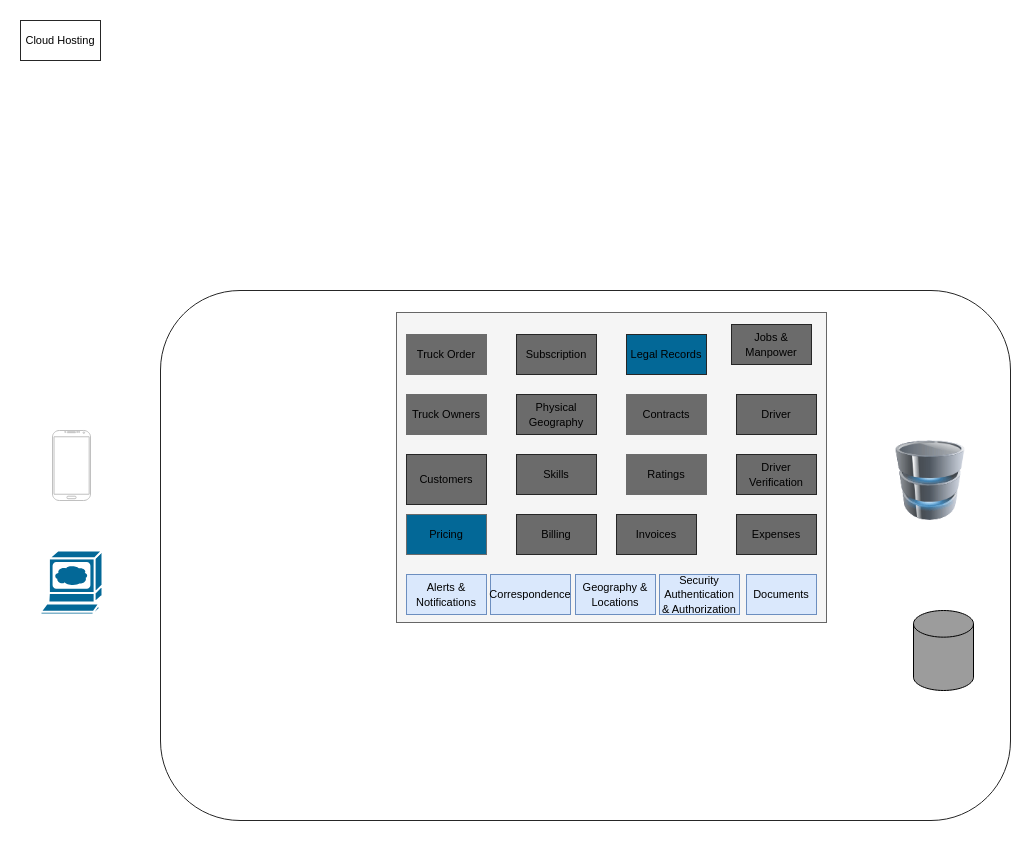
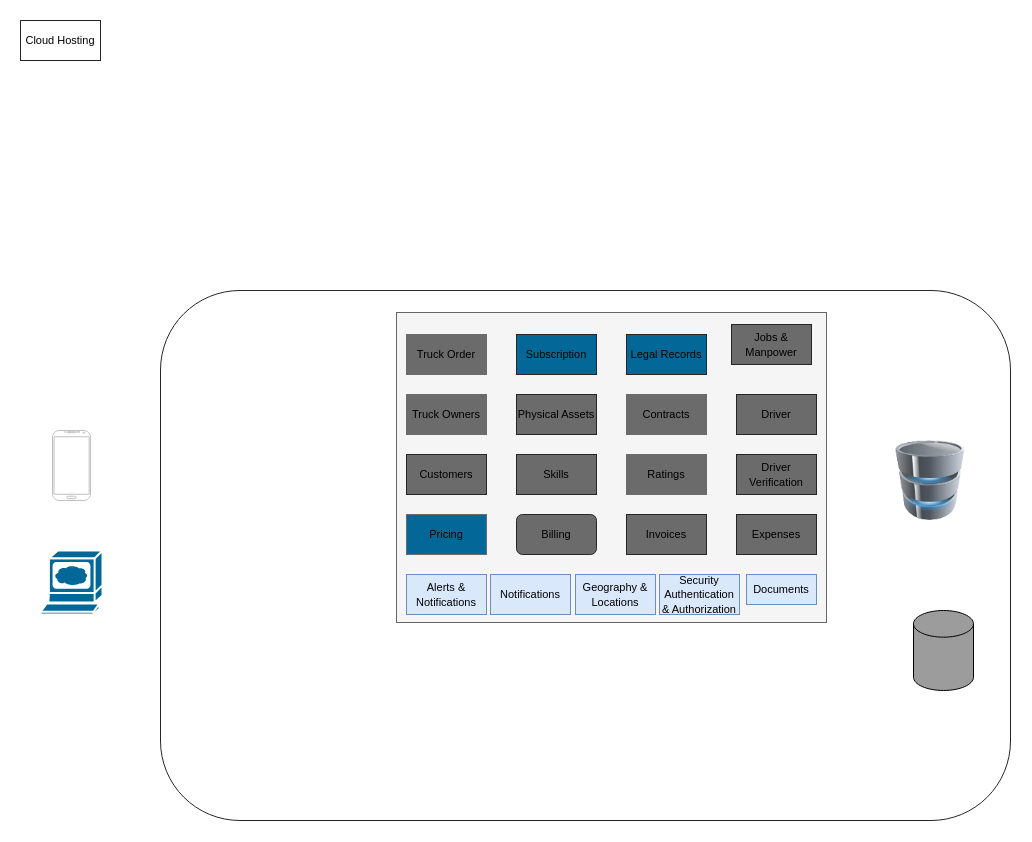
node "Subscription": fillcolor #6b6b6b -> #036897
node "Physical Geography": label "Physical Geography" -> "Physical Assets"
node "Customers": size 80x50 -> 80x40
node "Billing": shape rectangle -> rounded rectangle
node "Invoices": moved (657, 535) -> (667, 535)
node "Correspondence": label "Correspondence" -> "Notifications"
node "Documents": size 70x40 -> 70x30
